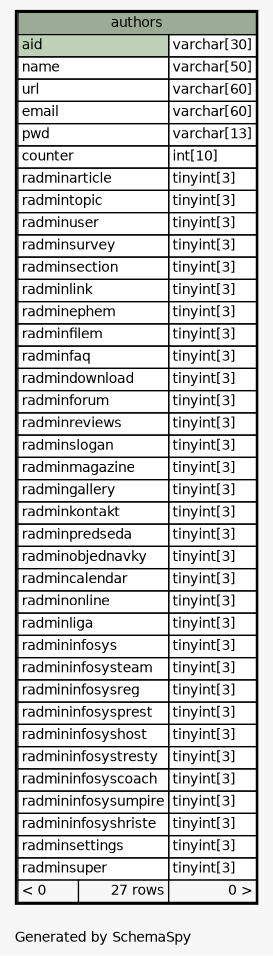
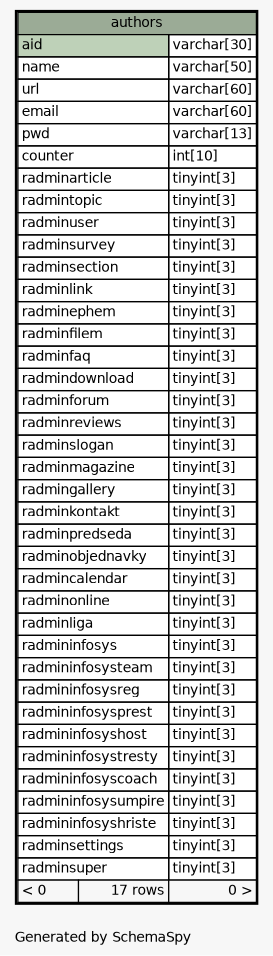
node "authors": text "27 rows" -> "17 rows"
